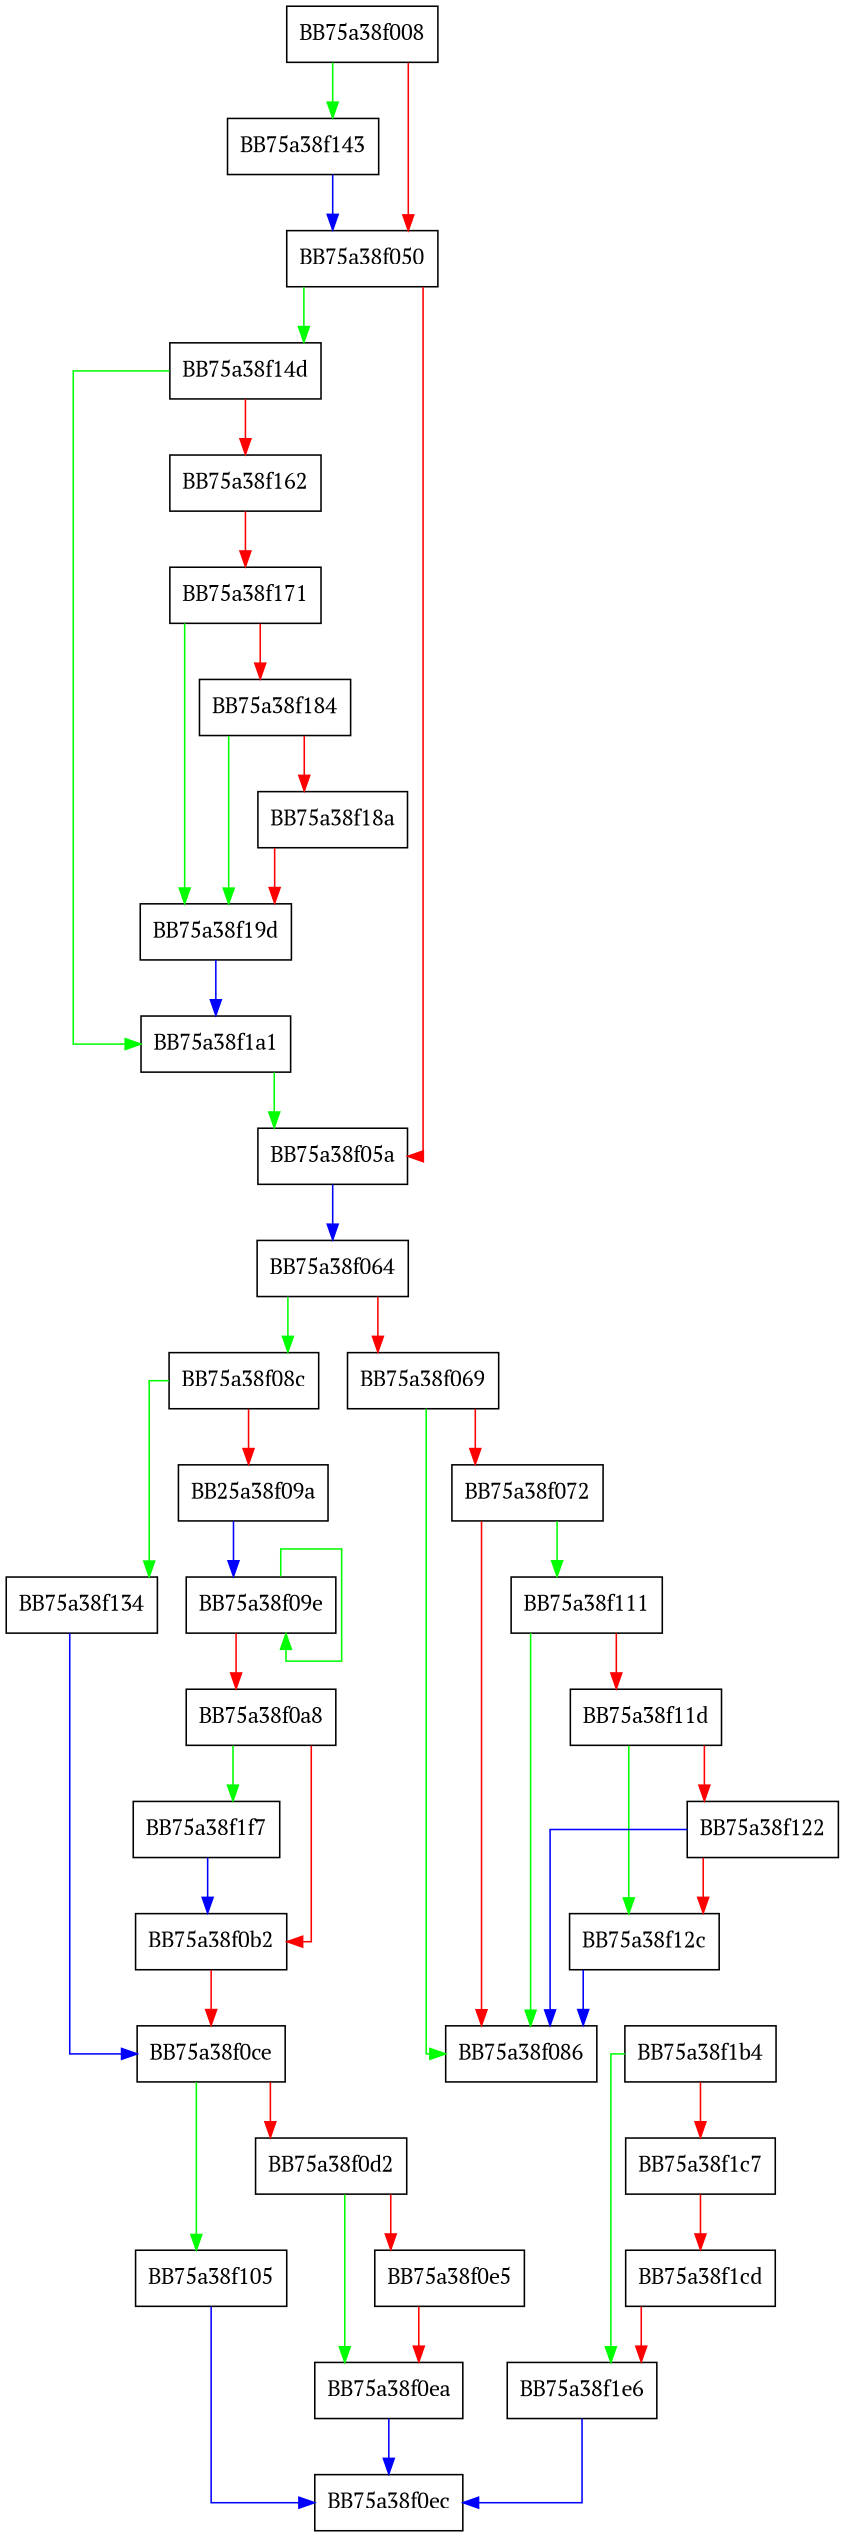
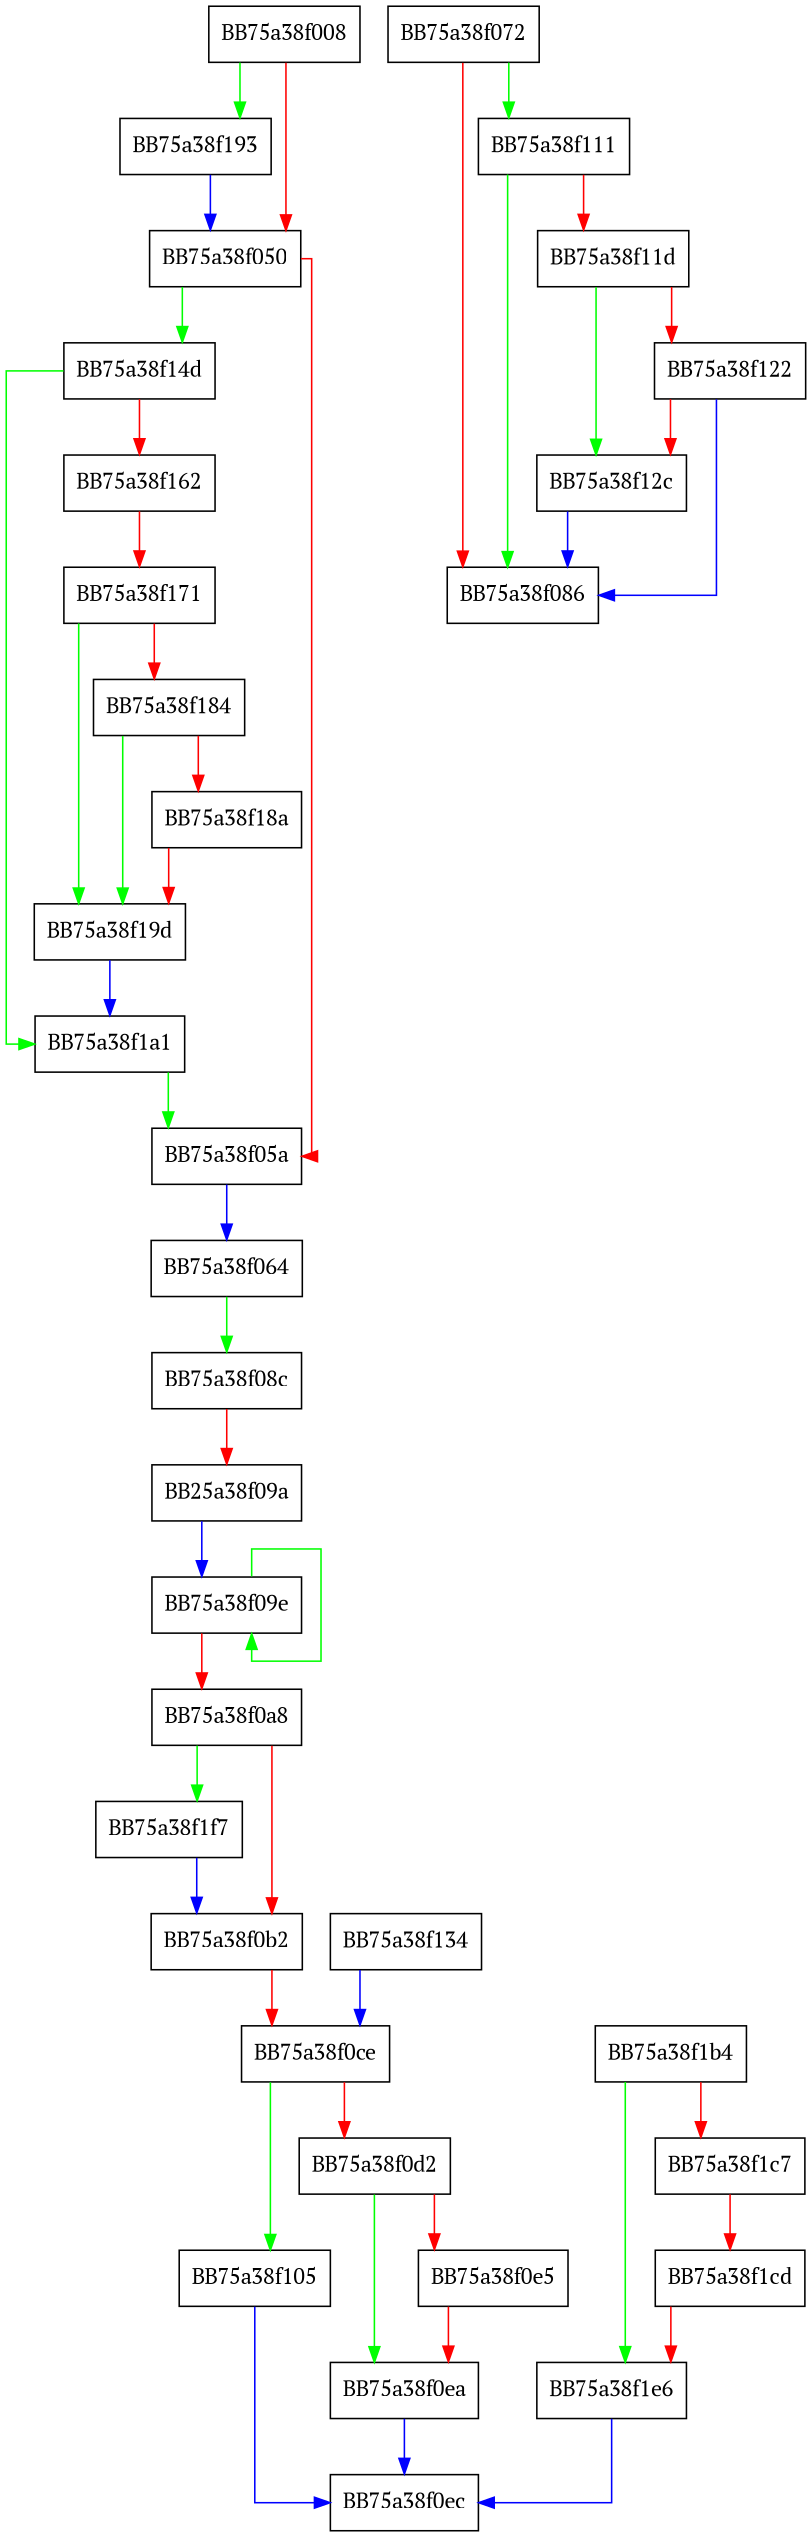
node "BB75a38f143": label "BB75a38f143" -> "BB75a38f193"
node "BB75a38f069": removed
edge "BB75a38f08c" -> "BB75a38f134": removed
